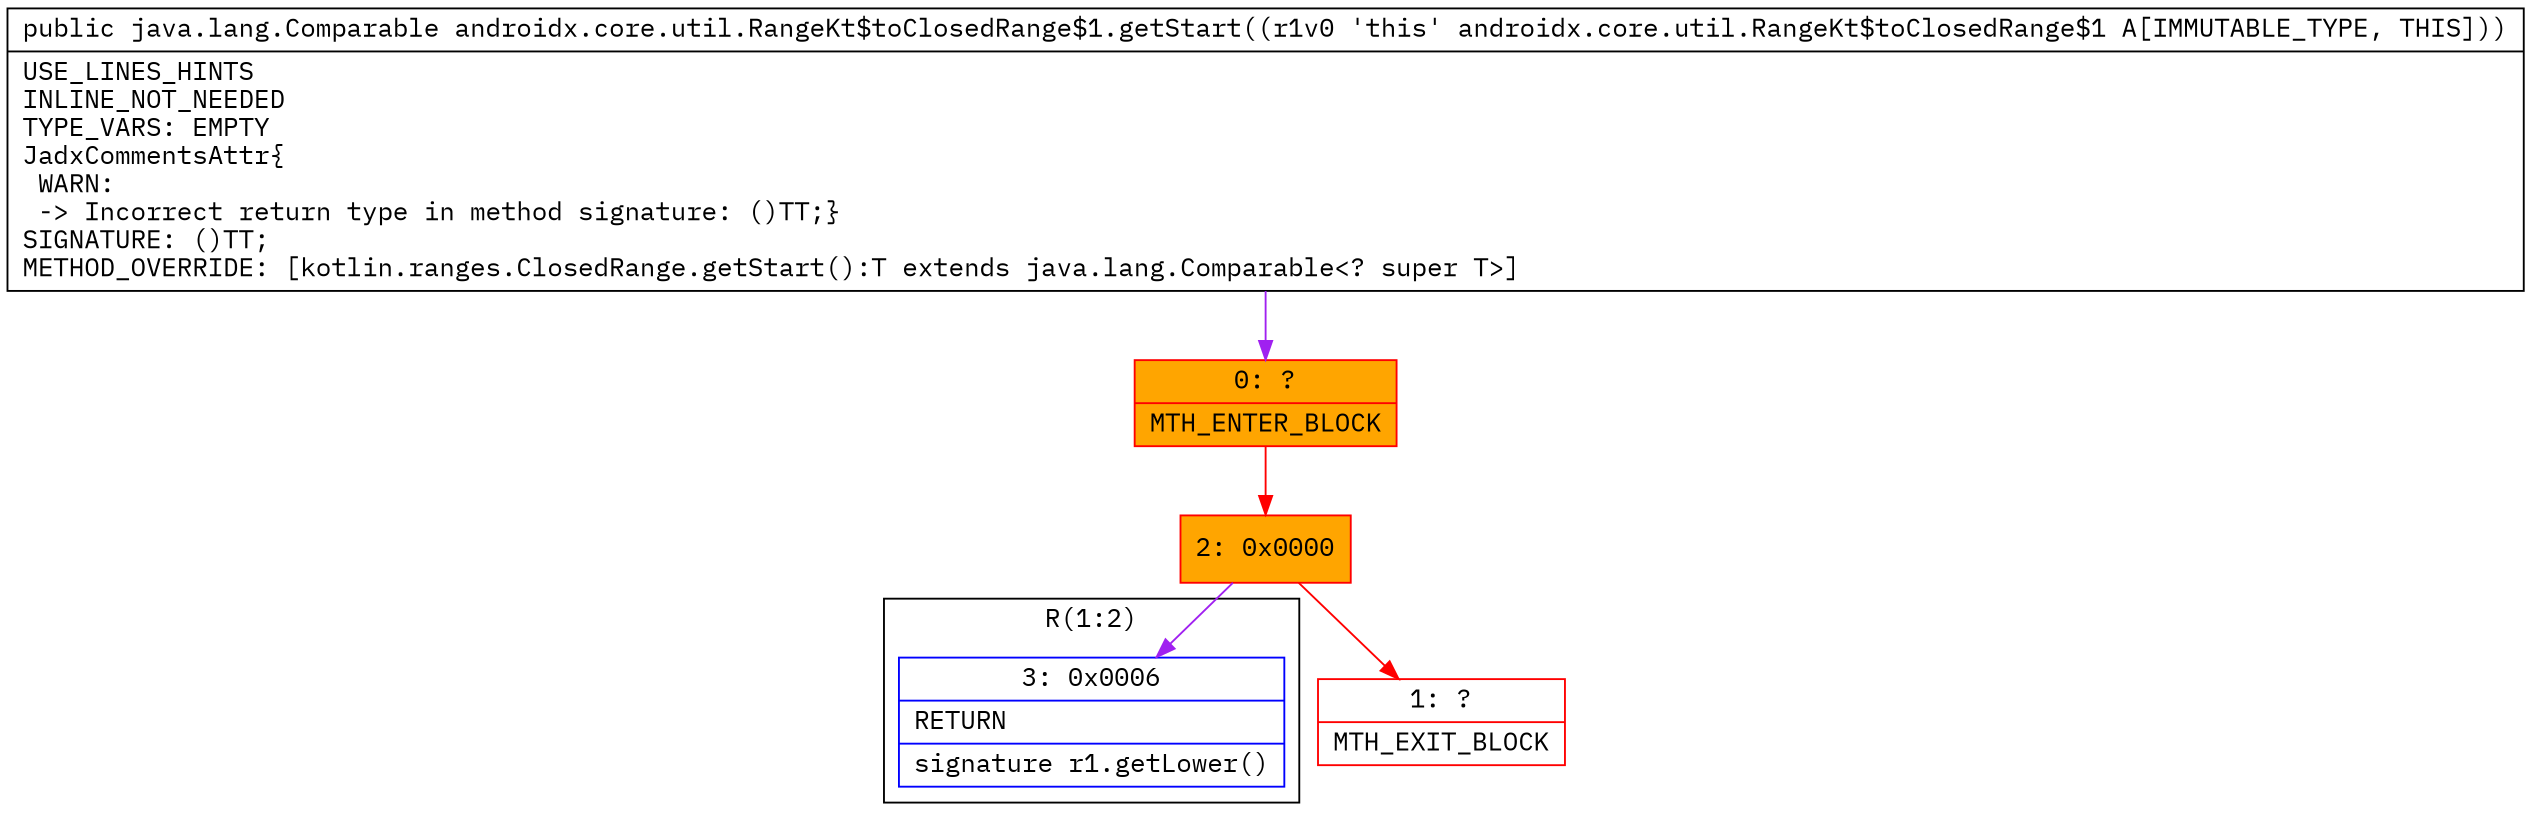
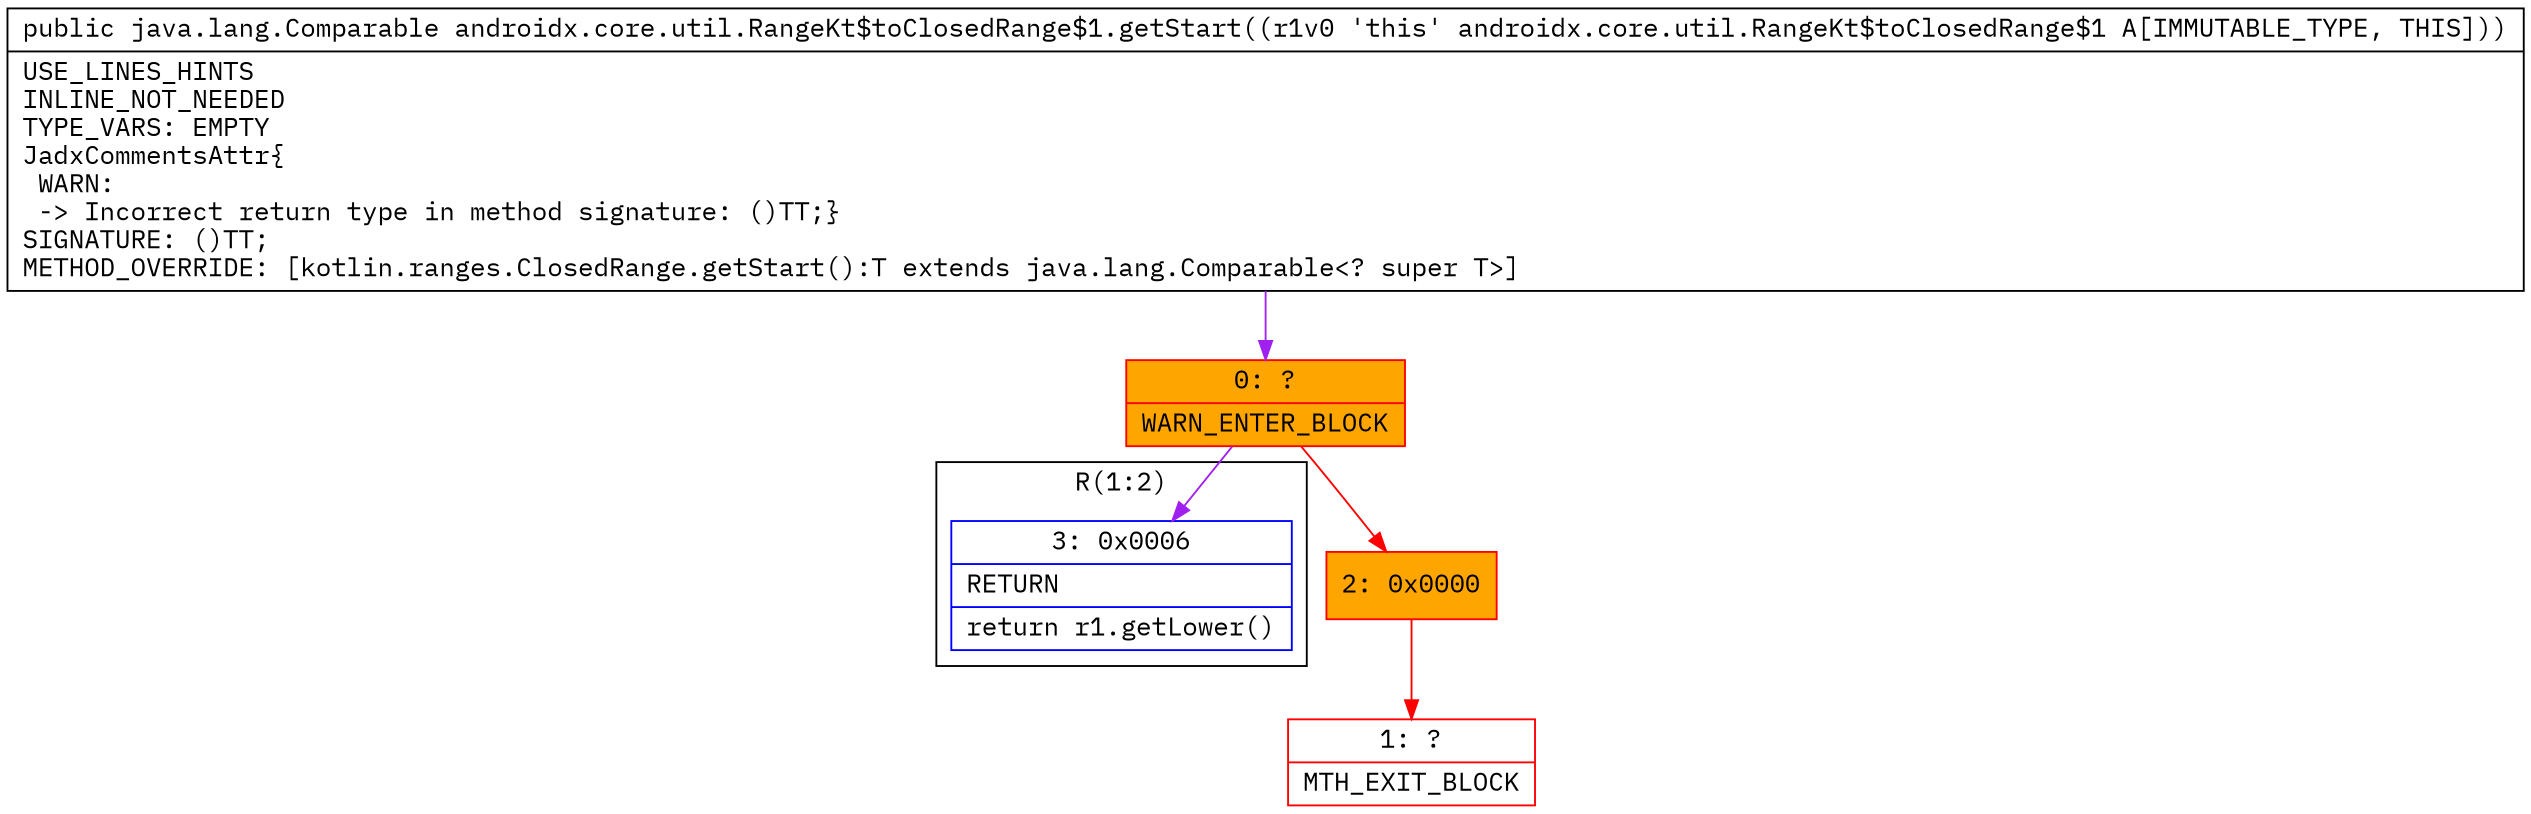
node "0: ?": text "MTH_ENTER_BLOCK" -> "WARN_ENTER_BLOCK"
edge "2: 0x0000" -> "3: 0x0006": now "0: ?" -> "3: 0x0006"
node "3: 0x0006": text "signature r1.getLower()" -> "return r1.getLower()"
